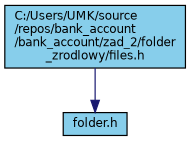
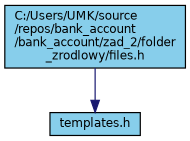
node "folder.h": label "folder.h" -> "templates.h"
